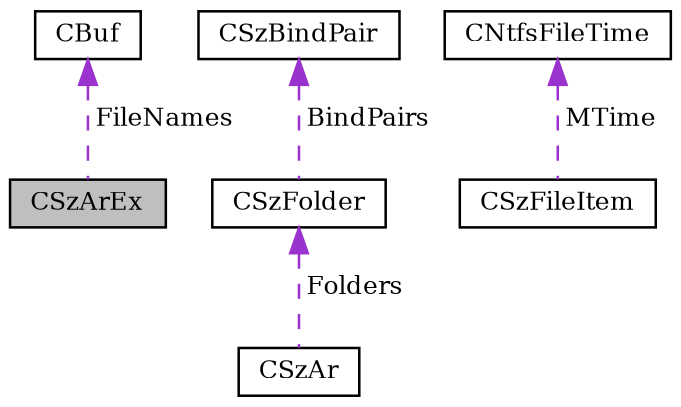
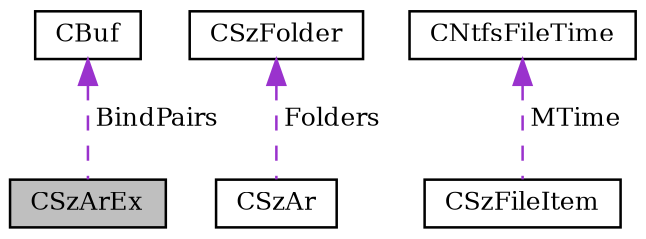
node "CSzBindPair": removed
edge "CSzArEx" -> "CBuf": label " FileNames" -> " BindPairs"
